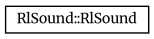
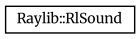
node "RlSound::RlSound": label "RlSound::RlSound" -> "Raylib::RlSound"
